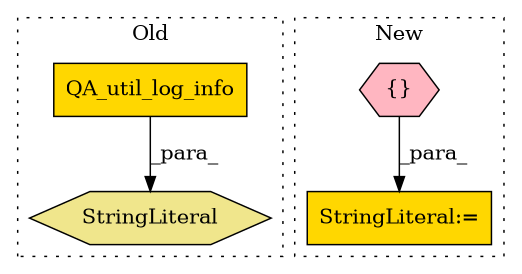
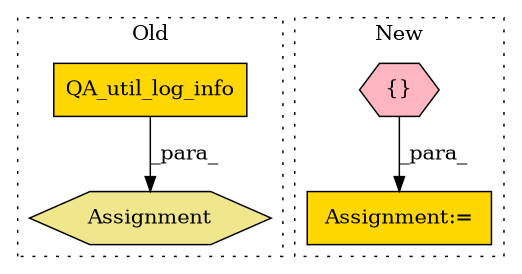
node "StringLiteral": label "StringLiteral" -> "Assignment"
node "StringLiteral:=": label "StringLiteral:=" -> "Assignment:="
